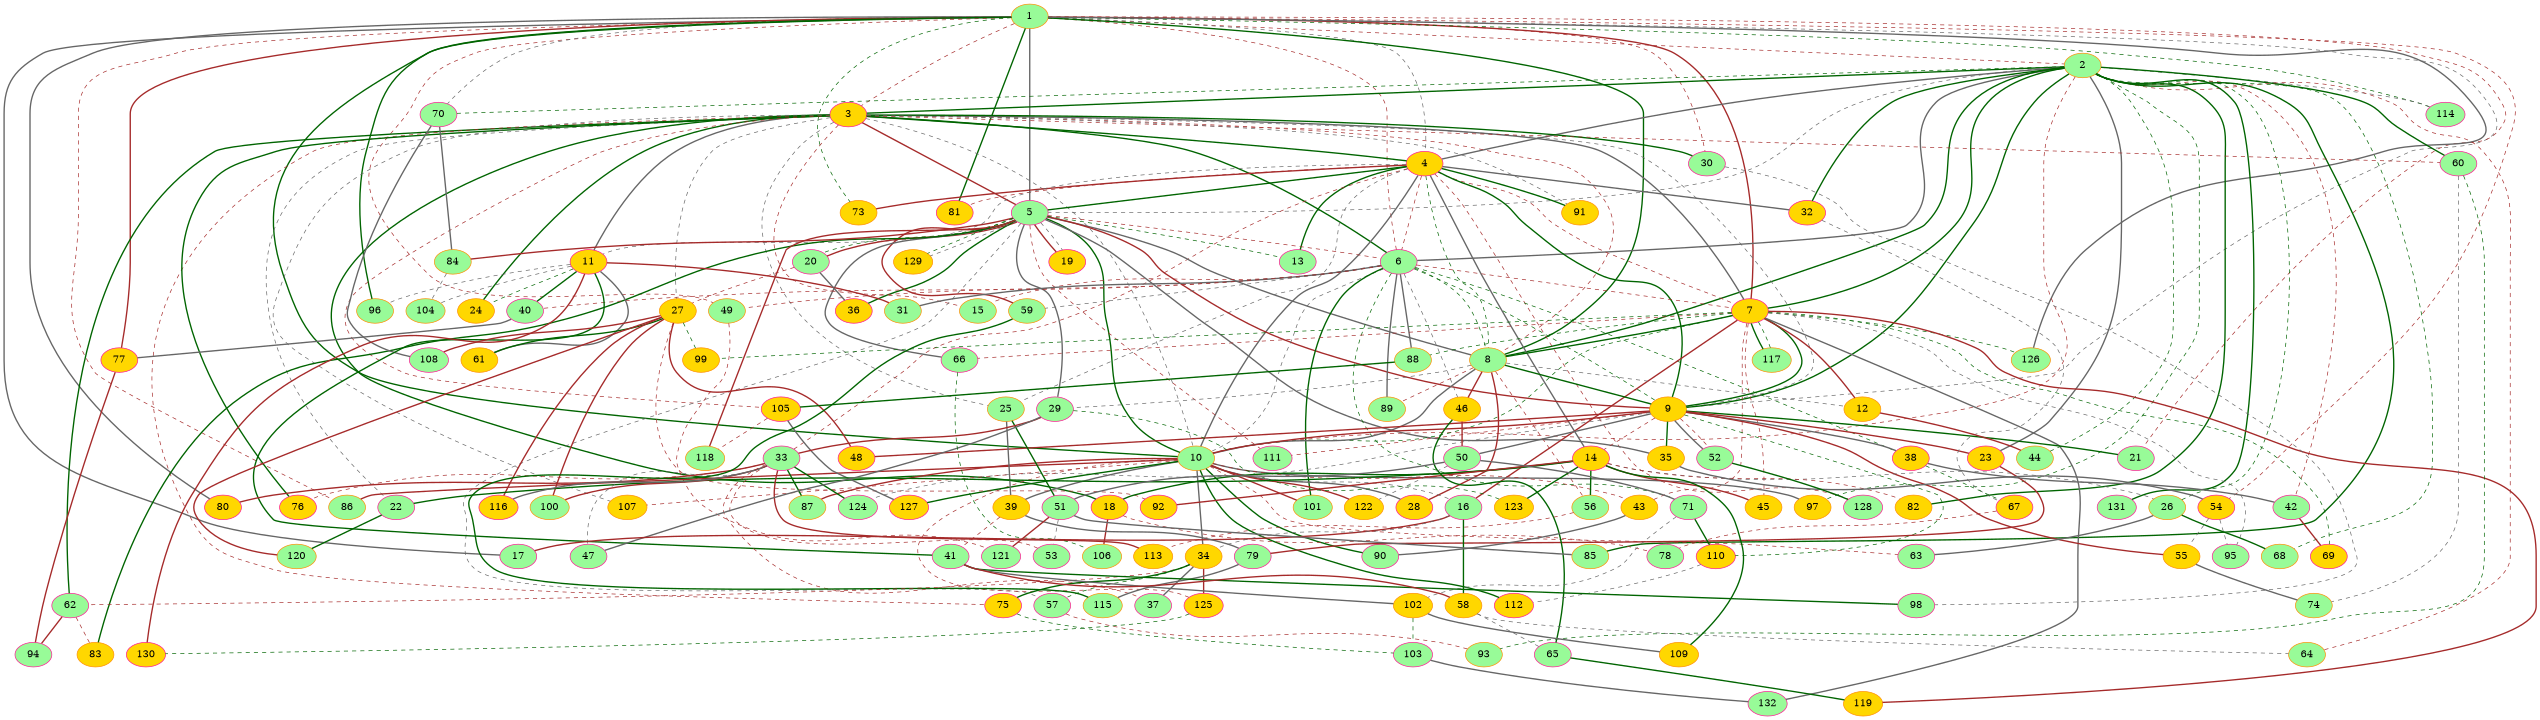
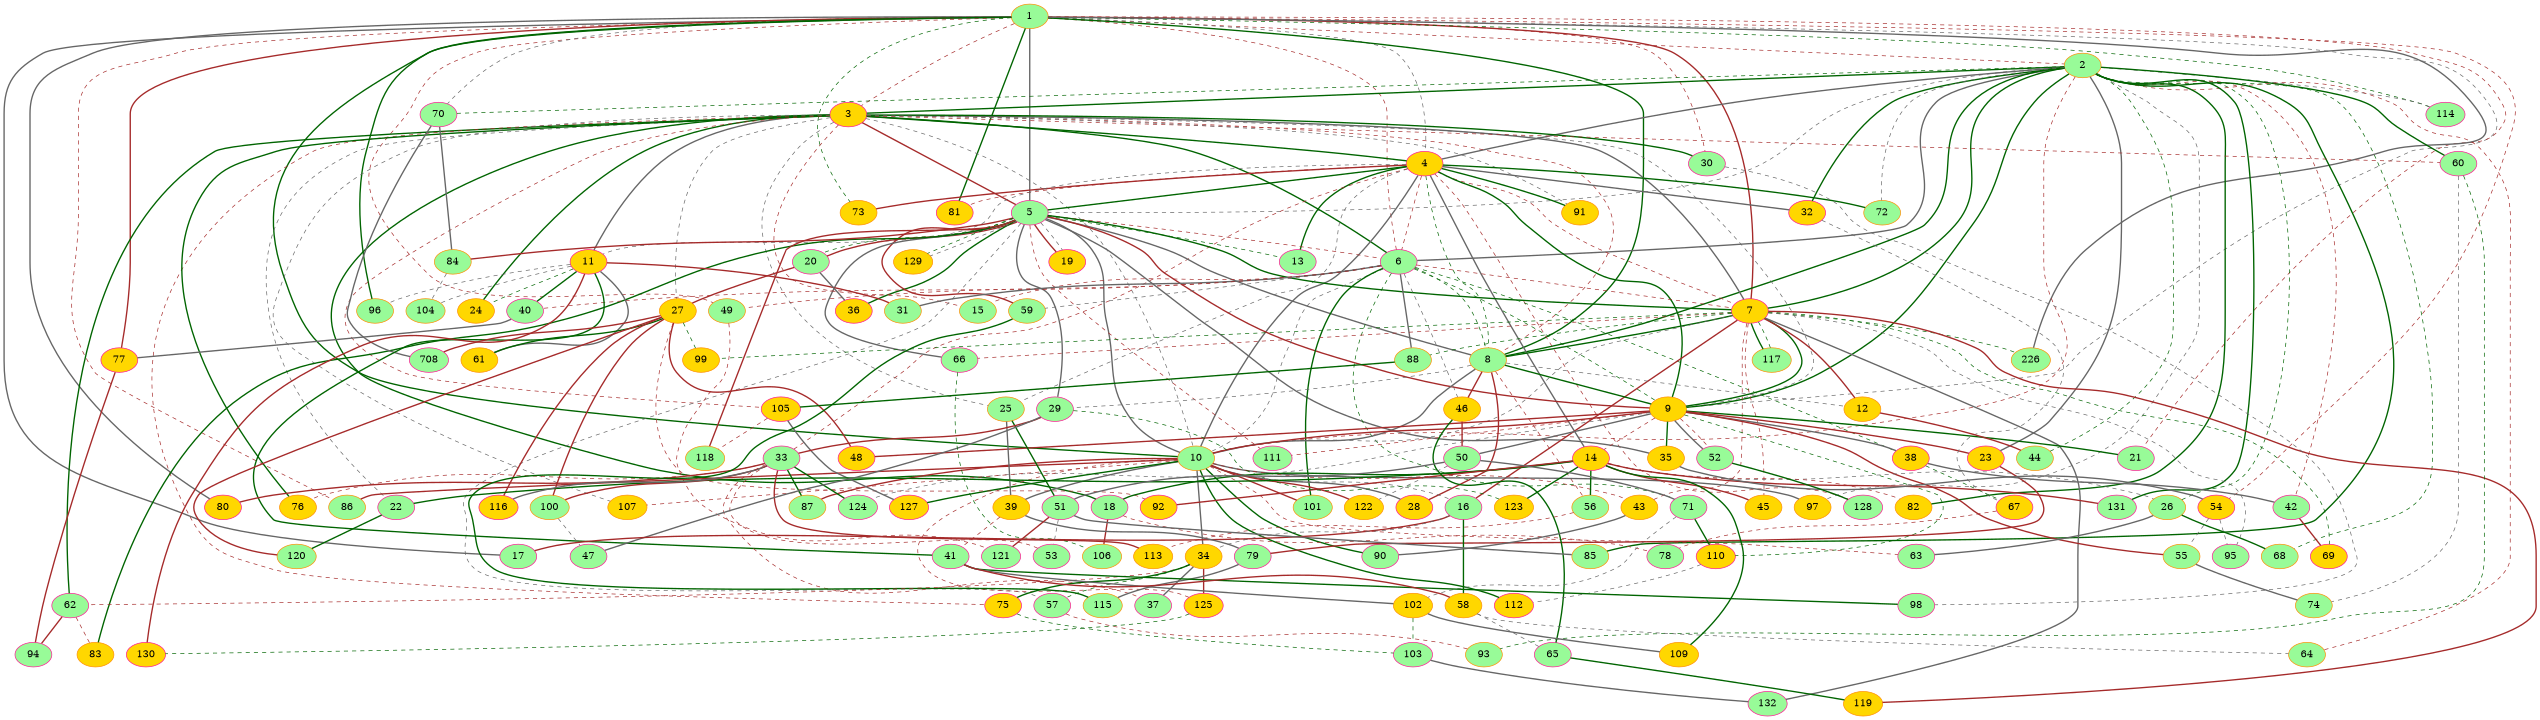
node "72": added
edge "20" -- "27": style dashed -> bold
edge "5" -- "7": added
edge "5" -- "10": color darkgreen -> gray40
node "108": label "108" -> "708"
node "126": label "126" -> "226"
edge "2" -- "97": color darkgreen -> gray40
node "89": removed
edge "7" -- "10": color darkgreen -> gray40
edge "33" -- "47": now "100" -- "47"
edge "14" -- "131": added
node "76": color deeppink -> darkorange
node "18": fillcolor gold -> palegreen
node "55": fillcolor gold -> palegreen
